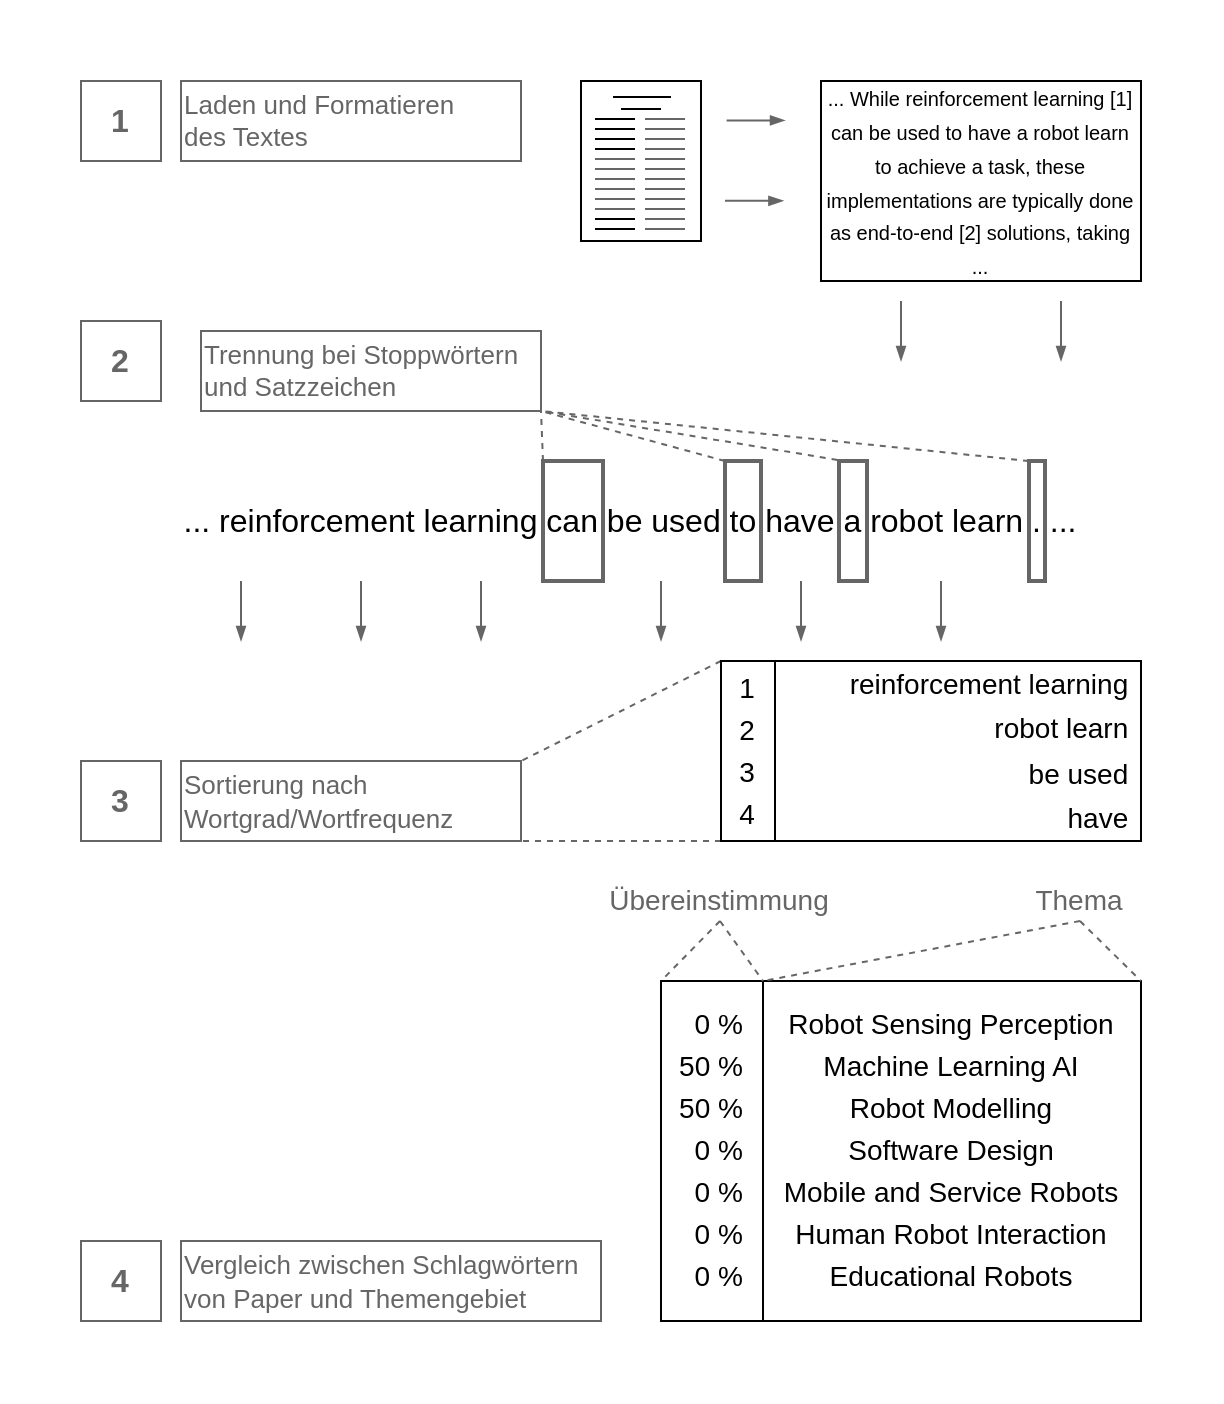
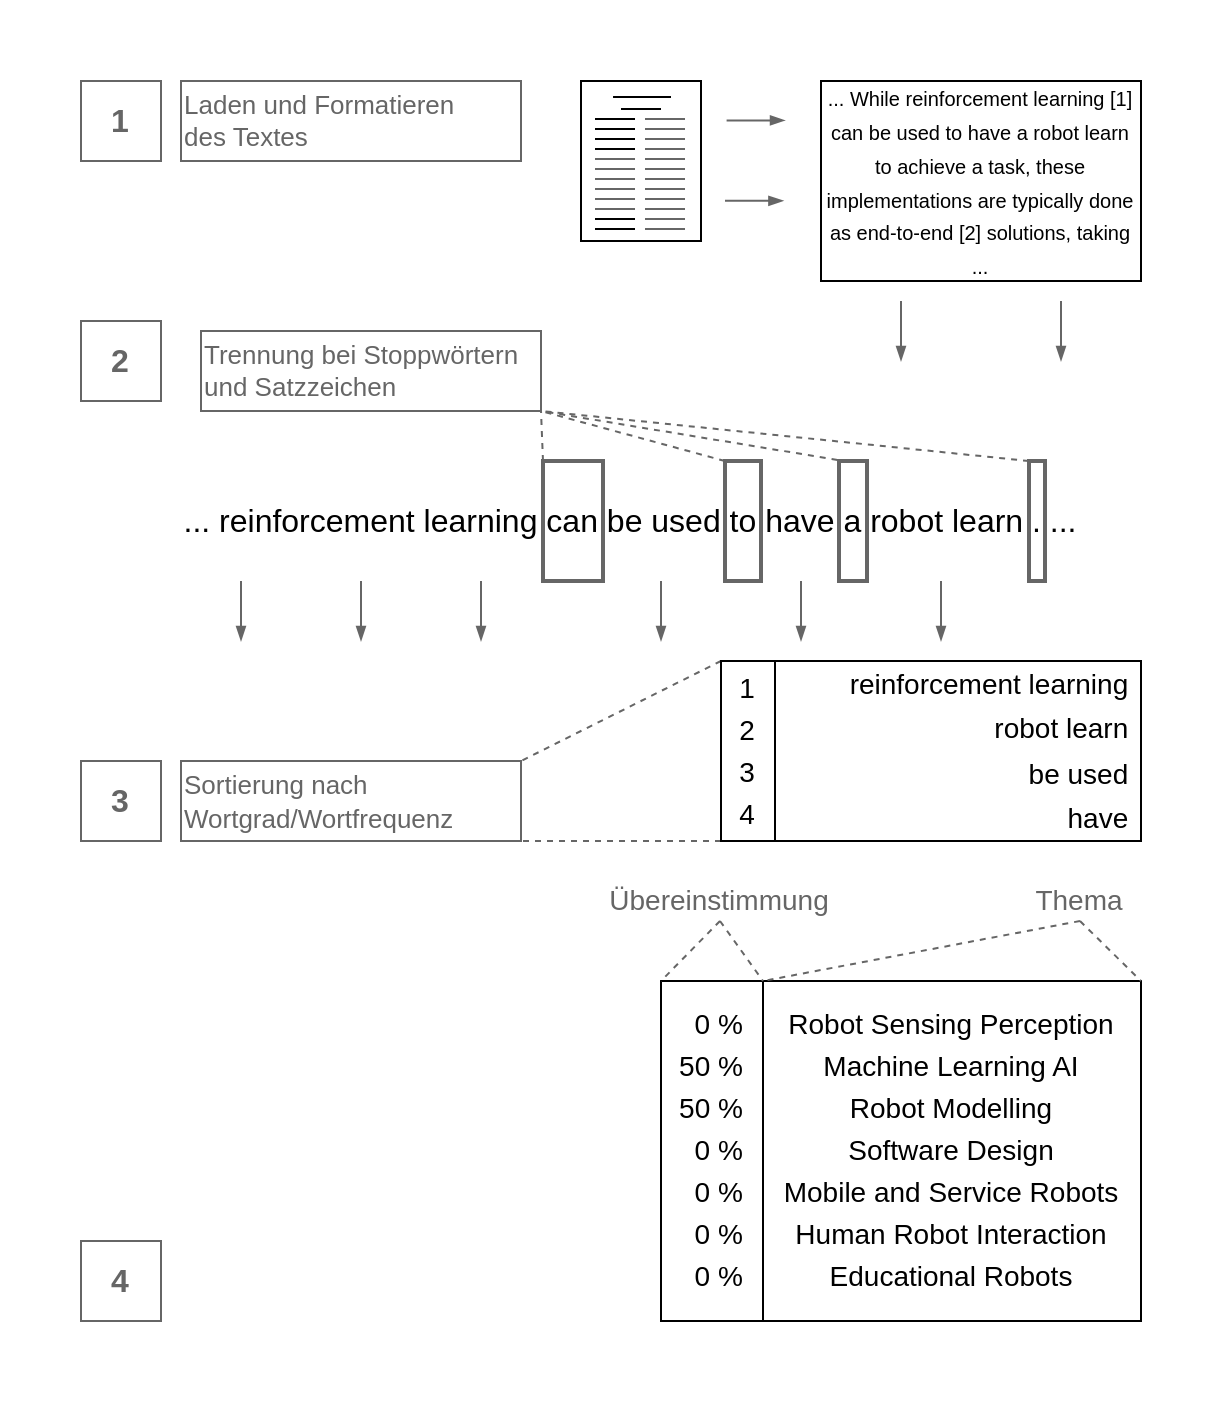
node "Vergleich zwischen Schlagwörtern von Paper und Themengebiet": removed
